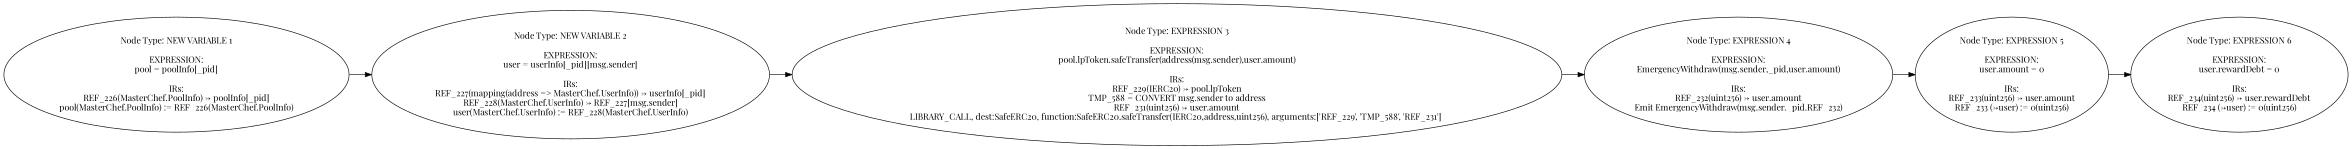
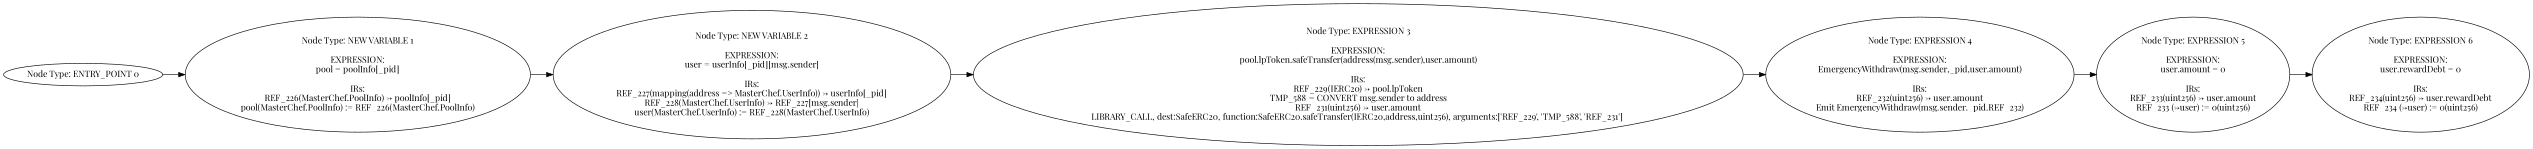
node "Node Type: ENTRY_POINT 0": added
